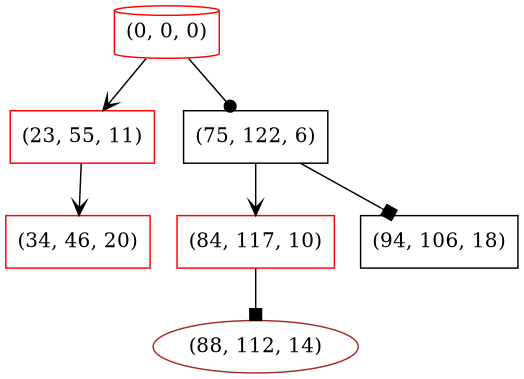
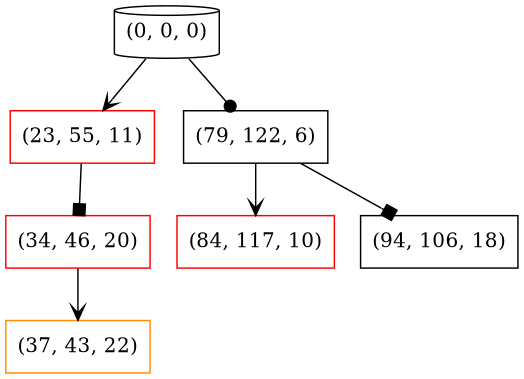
node "(0, 0, 0)": color red -> black
node "(75, 122, 6)": label "(75, 122, 6)" -> "(79, 122, 6)"
edge "(23, 55, 11)" -> "(34, 46, 20)": arrowhead vee -> box
node "(37, 43, 22)": added
node "(88, 112, 14)": removed
